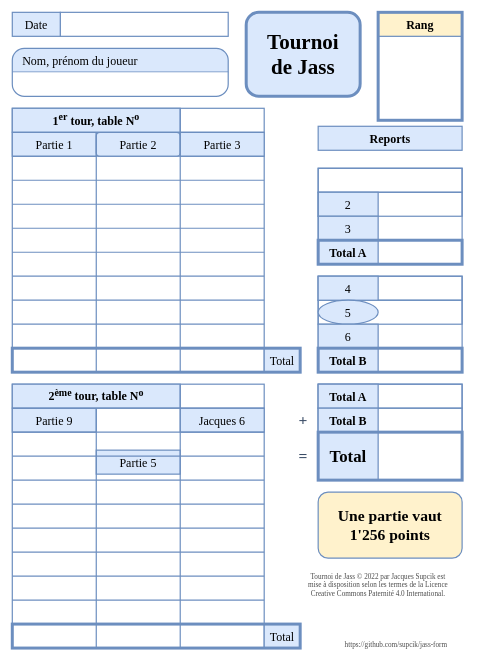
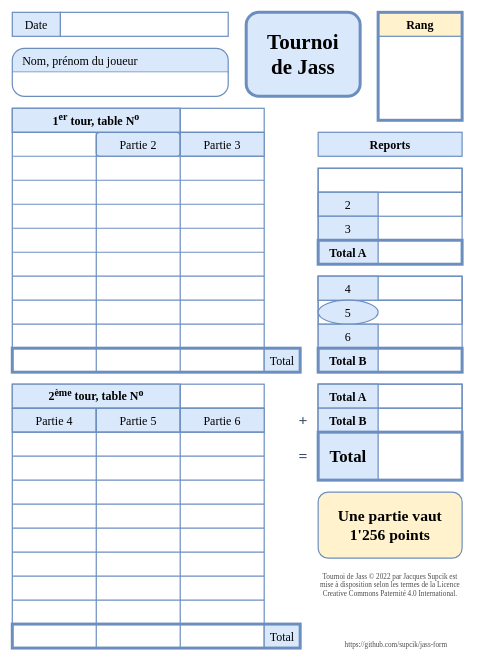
node "Reports": moved (390, 138) -> (390, 144)
node "Partie 1": removed
node "Partie 9": label "Partie 9" -> "Partie 4"
node "Jacques 6": label "Jacques 6" -> "Partie 6"
node "Partie 5": moved (138, 462) -> (138, 420)
node "Tournoi de Jass © 2022 par Jacques Supcik est mise à disposition selon les termes de la Licence Creative Commons Paternité 4.0 International.": moved (378, 585) -> (390, 585)
